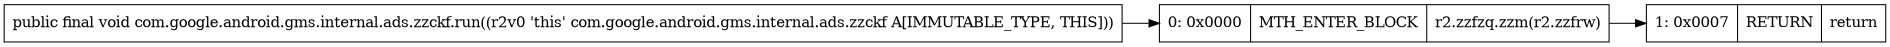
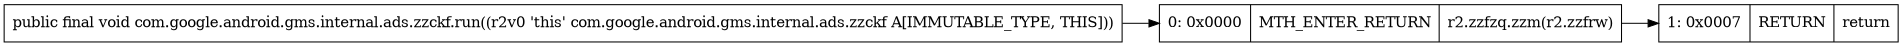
node "0: 0x0000": text "MTH_ENTER_BLOCK" -> "MTH_ENTER_RETURN"
